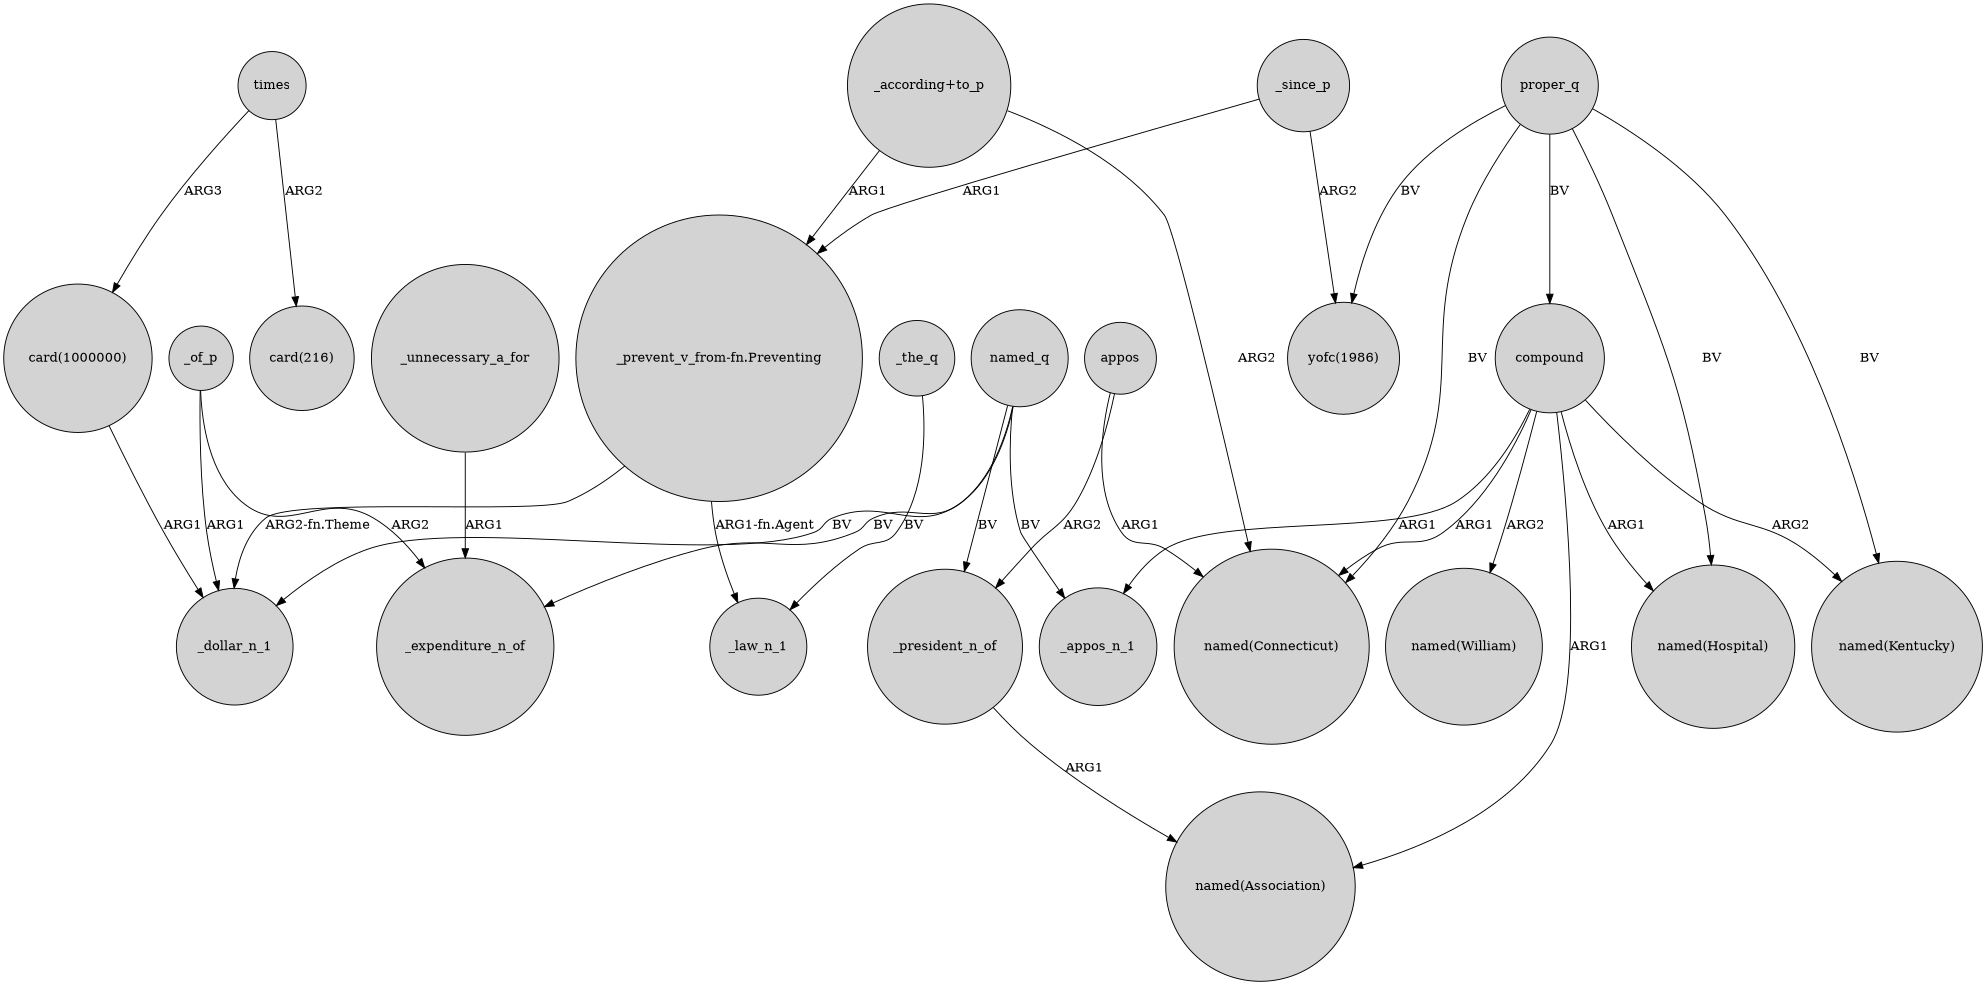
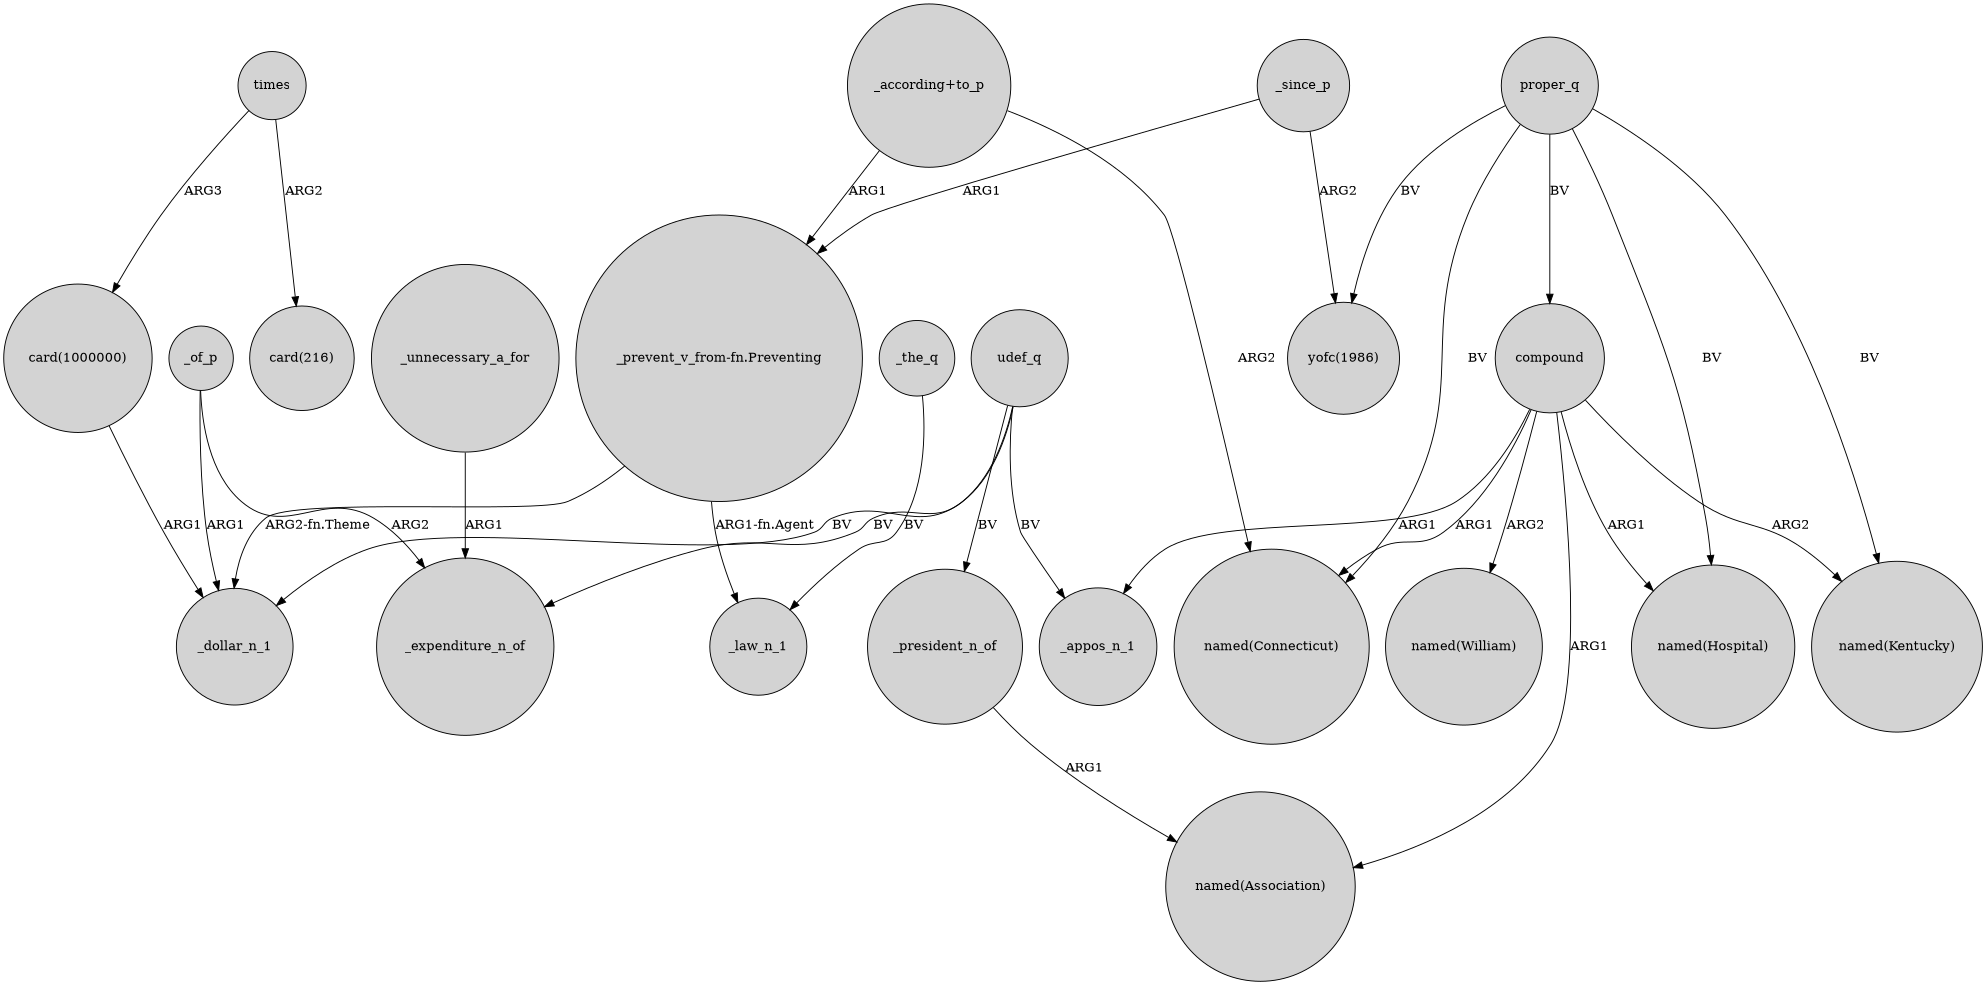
node "named_q": label "named_q" -> "udef_q"
node "appos": removed
